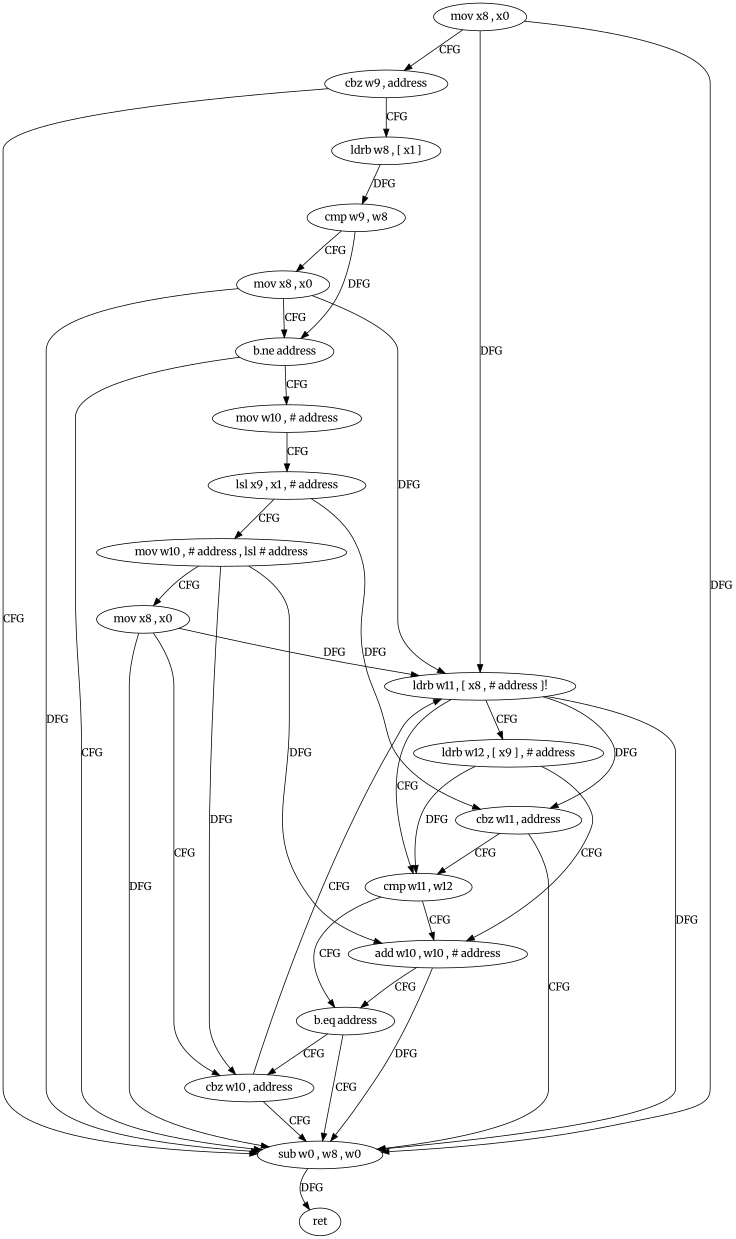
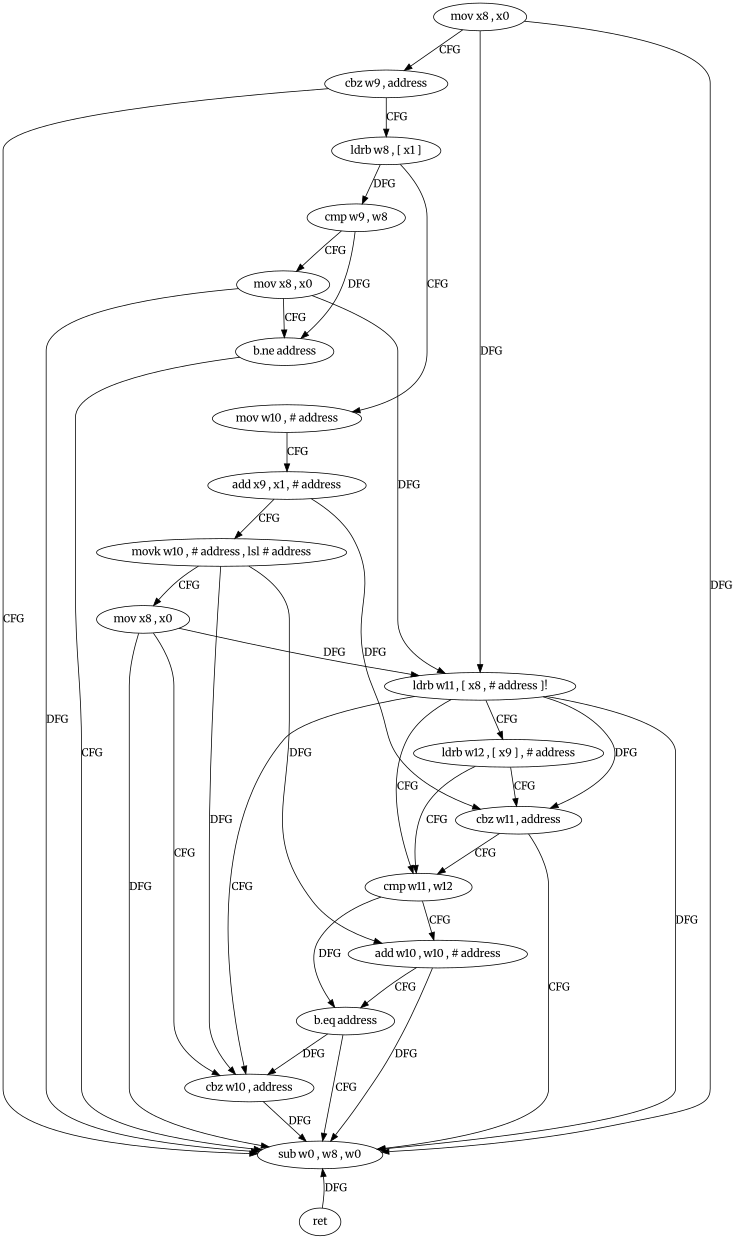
edge "b.ne address" -> "mov w10 , # address": now "ldrb w8 , [ x1 ]" -> "mov w10 , # address"
node "lsl x9 , x1 , # address": label "lsl x9 , x1 , # address" -> "add x9 , x1 , # address"
node "mov w10 , # address , lsl # address": label "mov w10 , # address , lsl # address" -> "movk w10 , # address , lsl # address"
edge "ldrb w12 , [ x9 ] , # address" -> "cmp w11 , w12": label "DFG" -> "CFG"
edge "ldrb w12 , [ x9 ] , # address" -> "add w10 , w10 , # address": now "ldrb w12 , [ x9 ] , # address" -> "cbz w11 , address"
edge "cbz w10 , address" -> "ldrb w11 , [ x8 , # address ]!": reversed
edge "cmp w11 , w12" -> "b.eq address": label "CFG" -> "DFG"
edge "b.eq address" -> "cbz w10 , address": label "CFG" -> "DFG"
edge "cbz w10 , address" -> "sub w0 , w8 , w0": label "CFG" -> "DFG"
edge "sub w0 , w8 , w0" -> "ret": reversed
